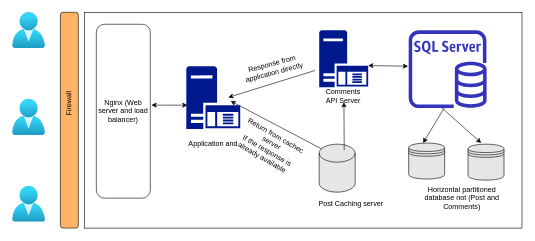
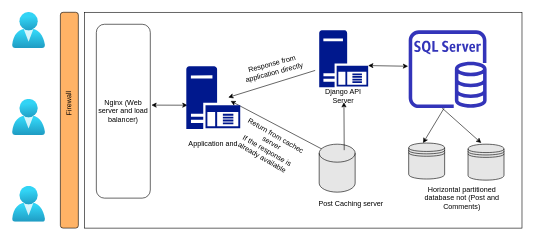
node "Comments API Server": label "Comments API Server" -> "Django API Server"
